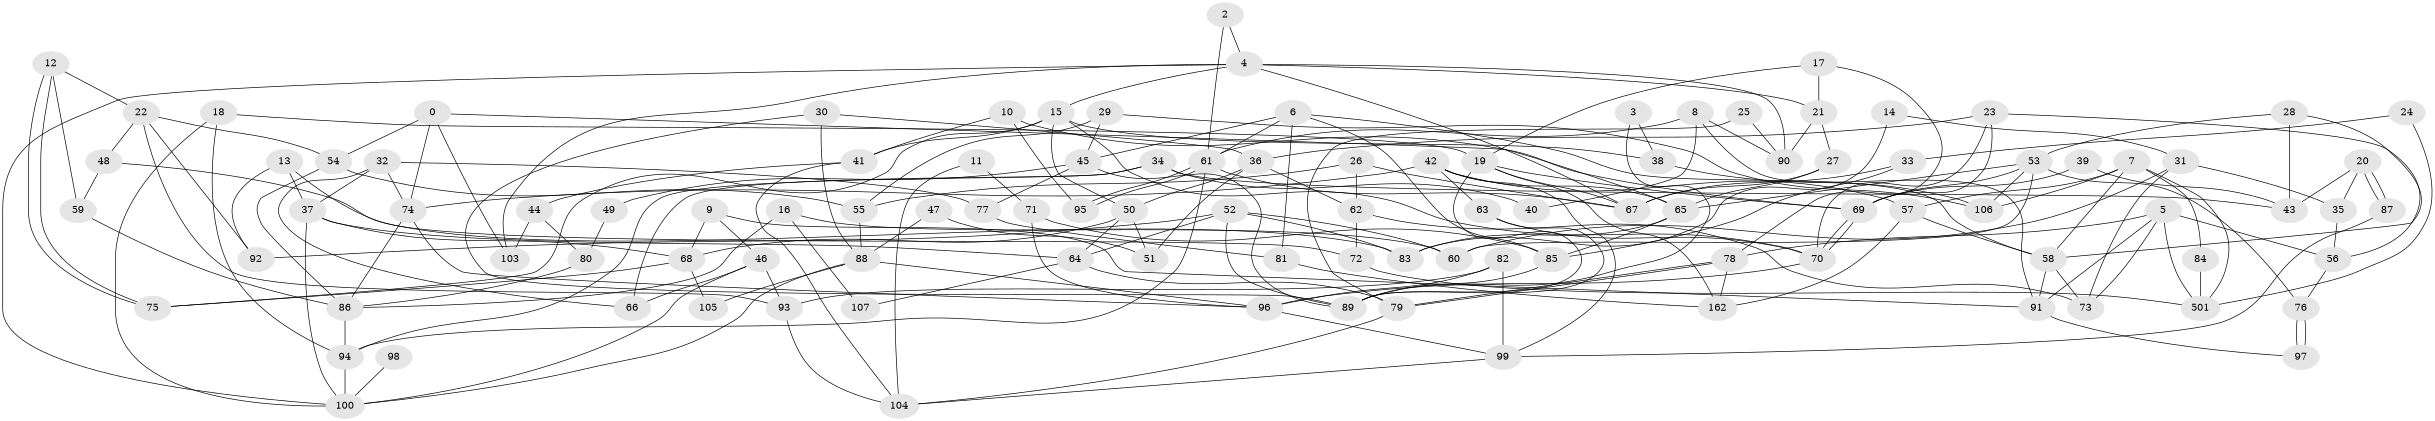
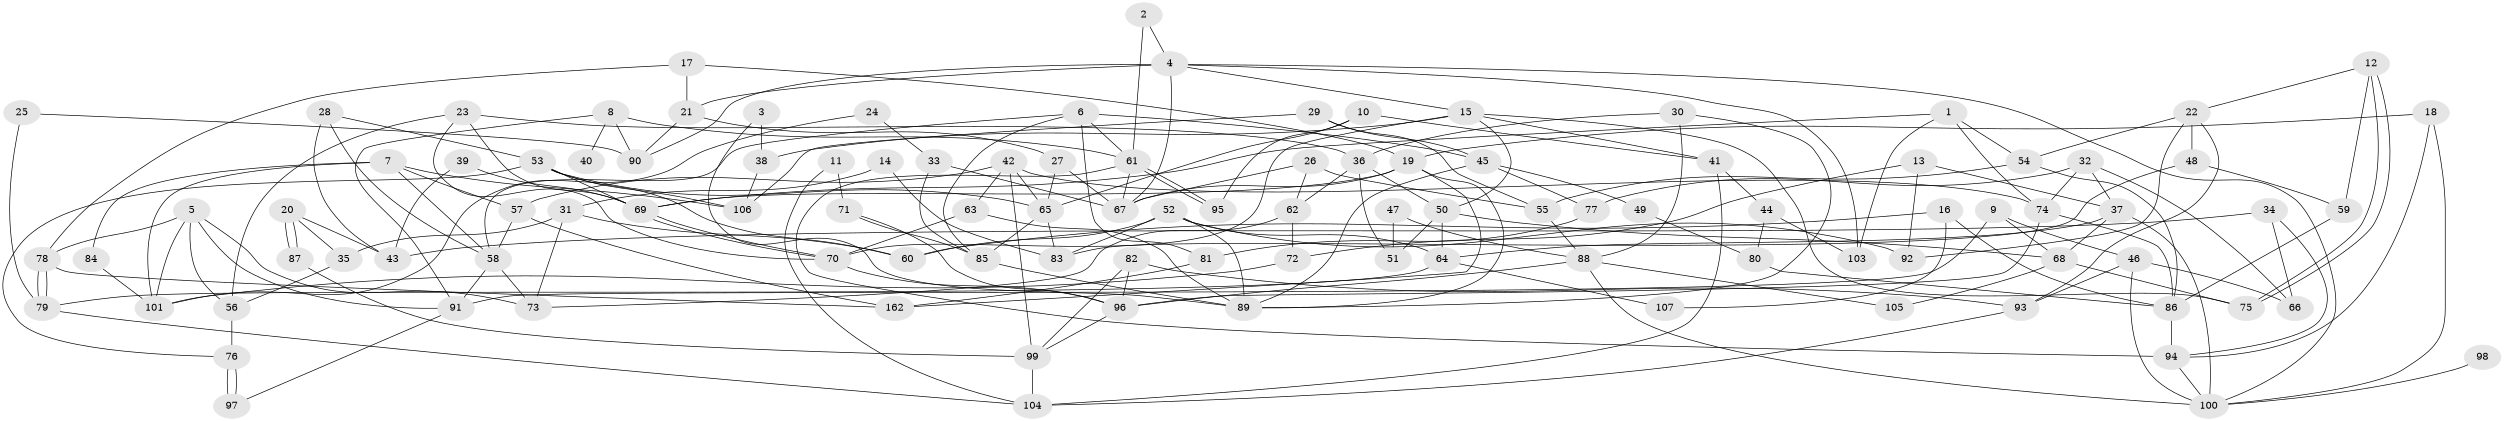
node "0": label "0" -> "1"
edge "34" -- "40": removed
node "501": label "501" -> "101"
